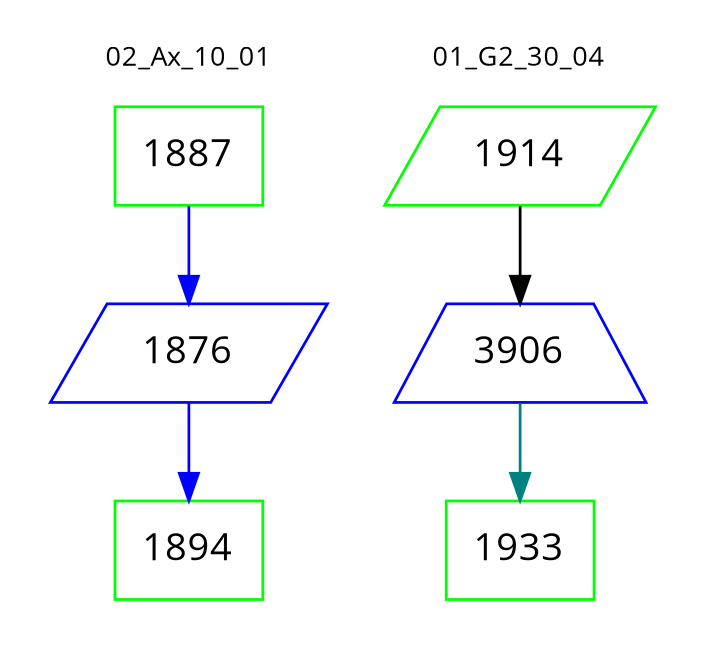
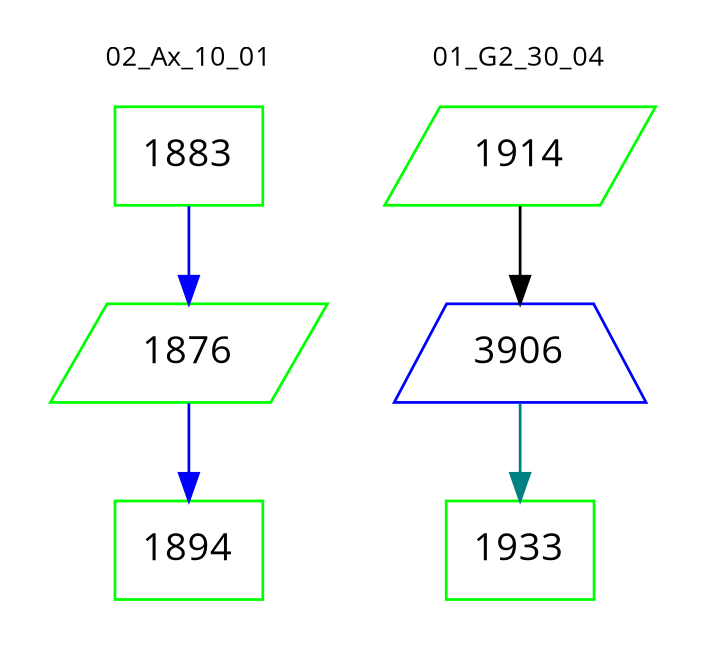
node "1887": label "1887" -> "1883"
node "1876": color blue -> green
